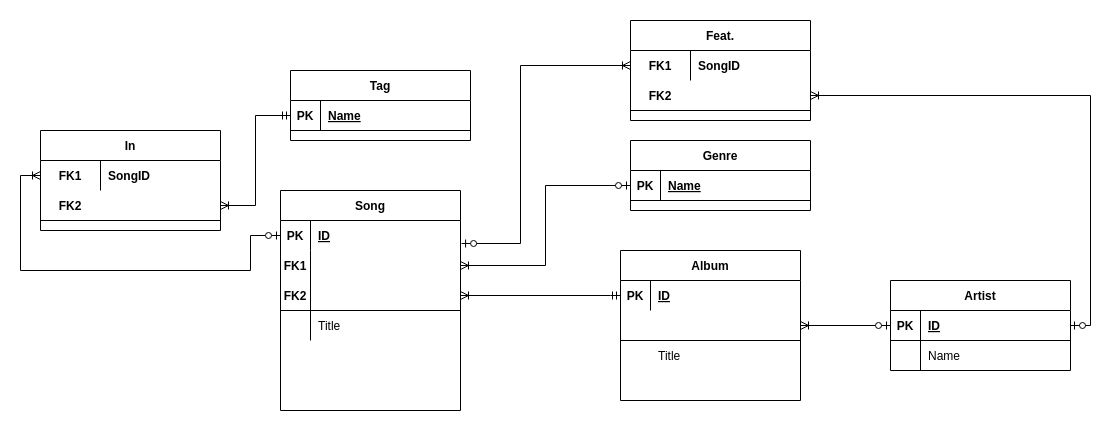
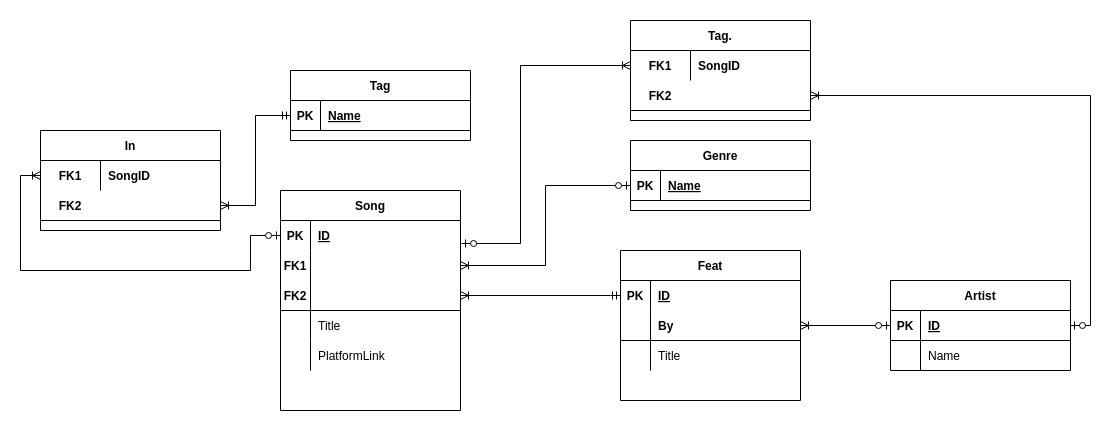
node "Feat.": label "Feat." -> "Tag."
node "Album": label "Album" -> "Feat"
node "By": added
node "PlatformLink": added
